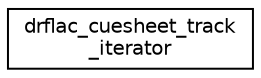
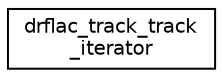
node "drflac_cuesheet_track _iterator": label "drflac_cuesheet_track _iterator" -> "drflac_track_track _iterator"
